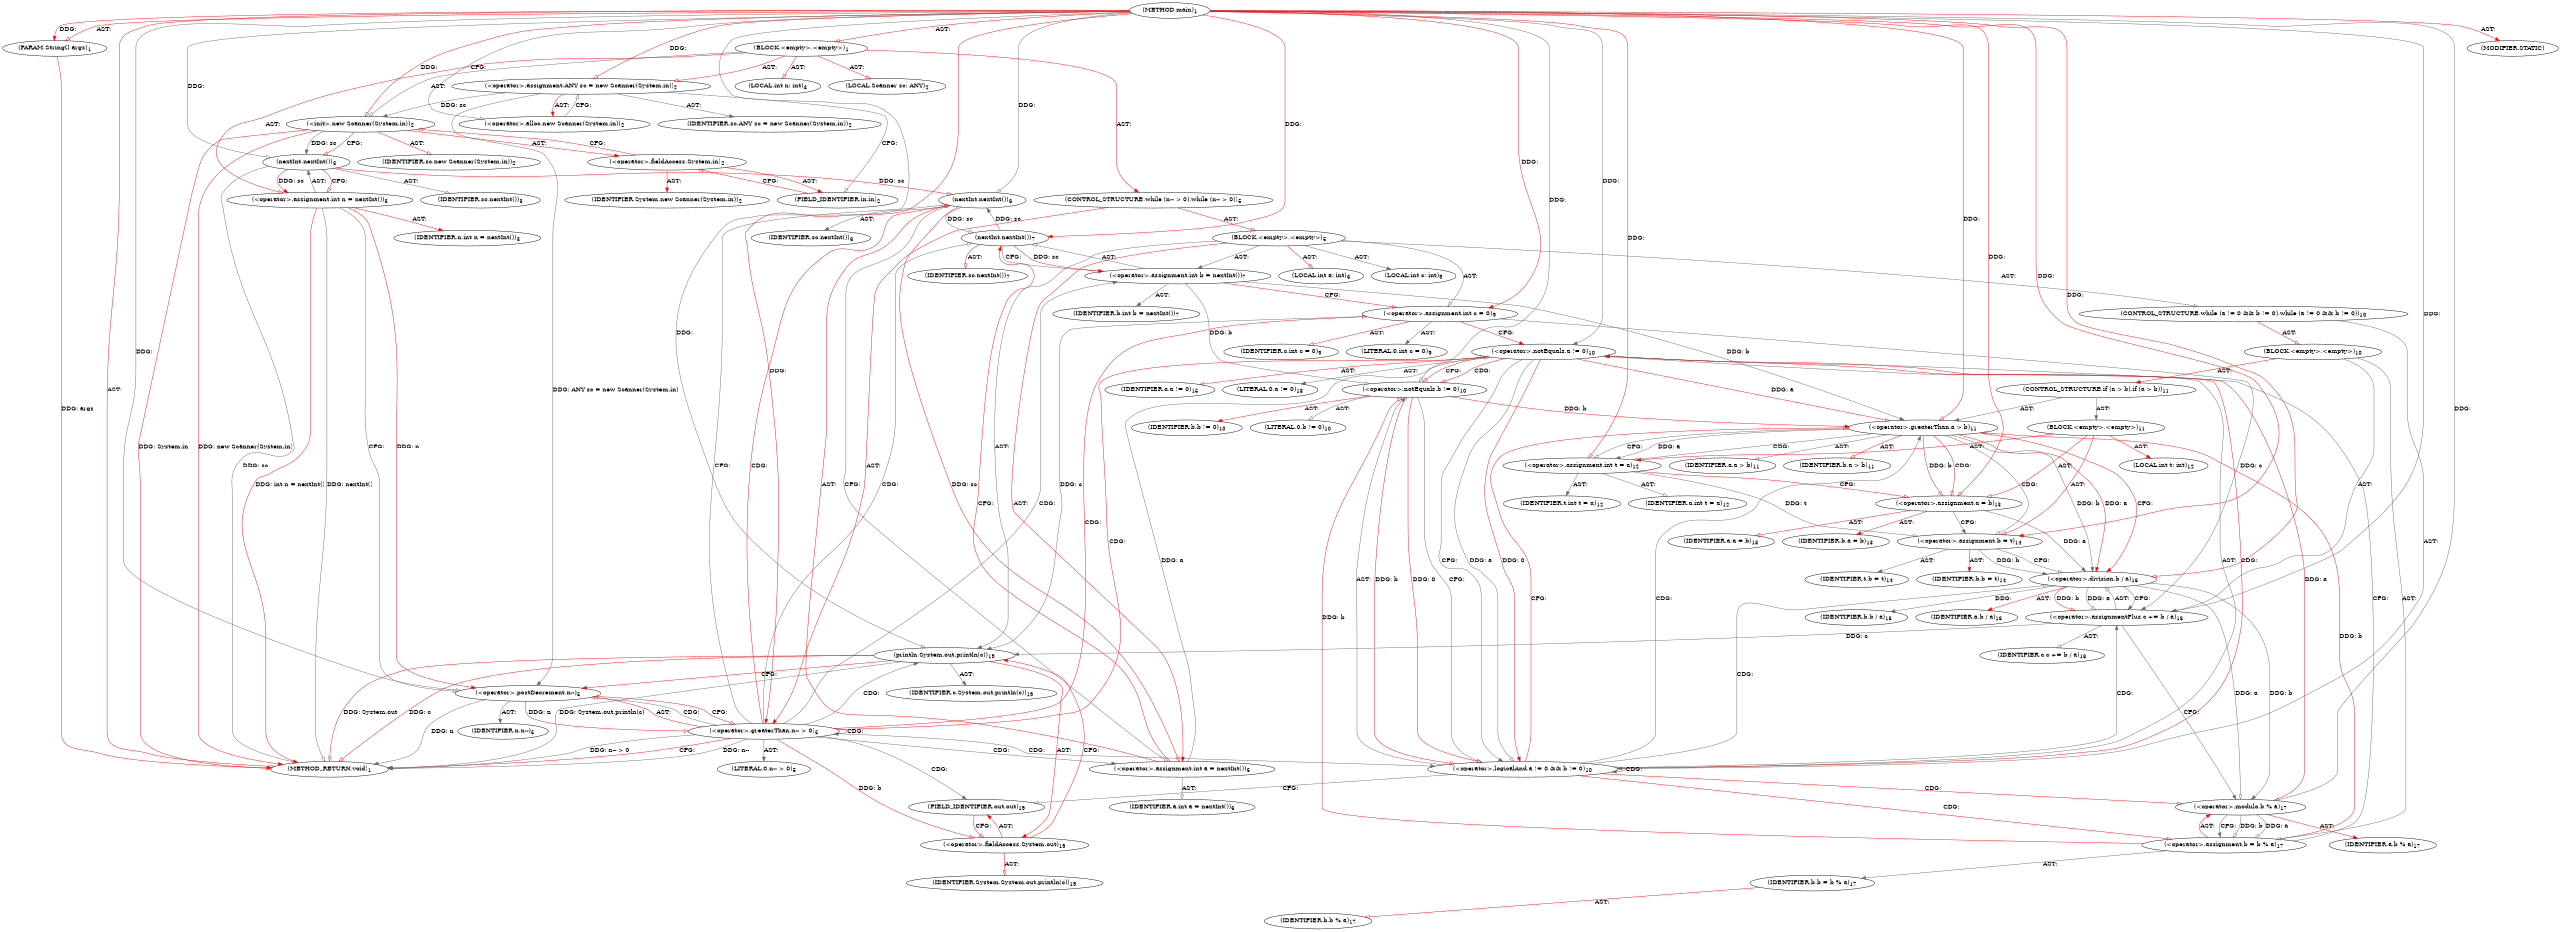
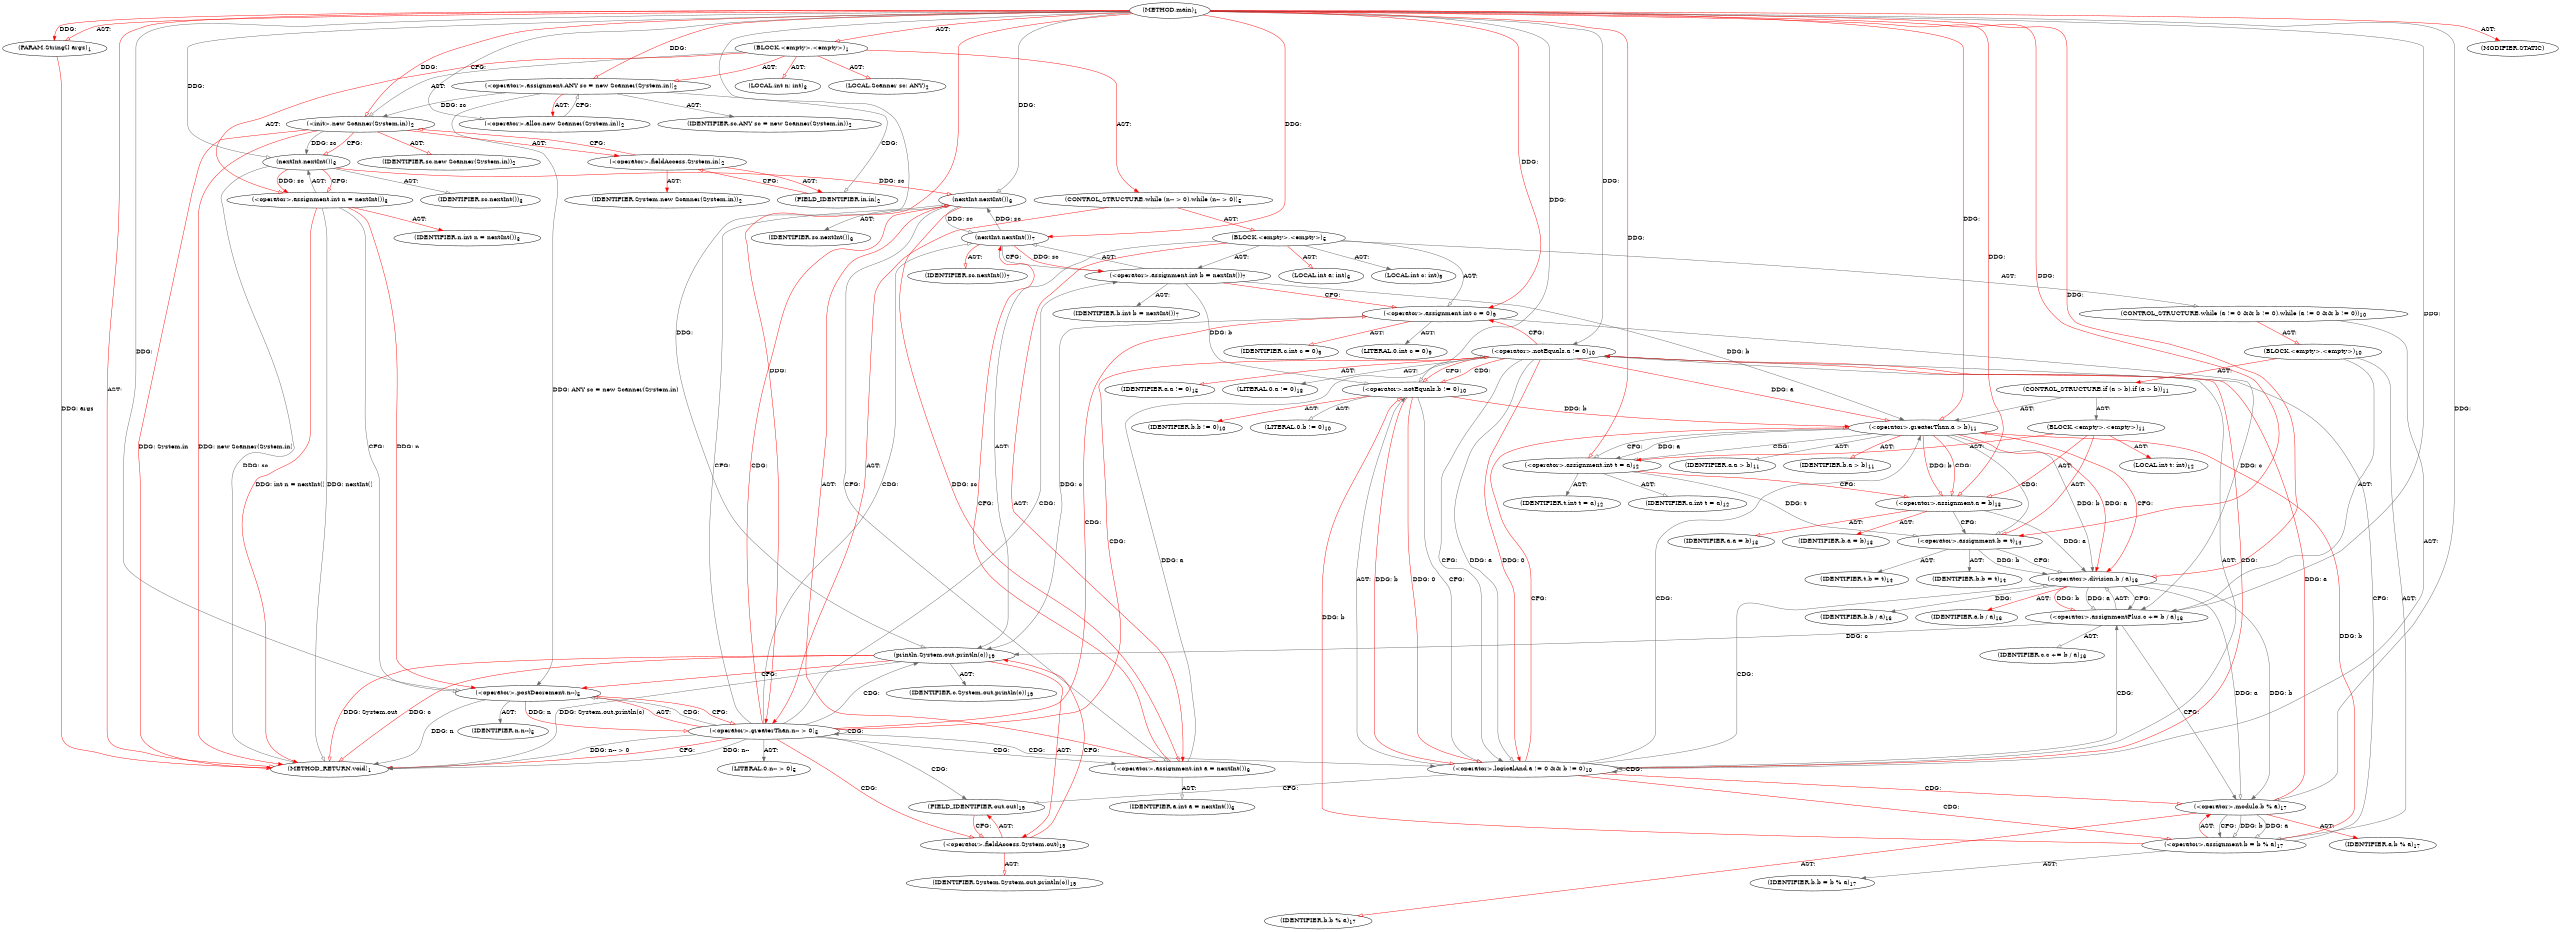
edge "(<operator>.assignment,ANY sc = new Scanner(System.in))" -> "(FIELD_IDENTIFIER,in,in)": label "CFG: " -> "CDG: "
edge "(<operator>.assignment,int c = 0)" -> "(<operator>.notEquals,a != 0)": reversed
edge "(<operator>.assignment,b = t)" -> "(IDENTIFIER,b,b = t)": color red -> gray40
edge "(<operator>.greaterThan,n-- > 0)" -> "(<operator>.fieldAccess,System.out)": label "DDG: b" -> "CDG: "
edge "(IDENTIFIER,b,b = b % a)" -> "(IDENTIFIER,b,b % a)": now "(<operator>.modulo,b % a)" -> "(IDENTIFIER,b,b % a)"
